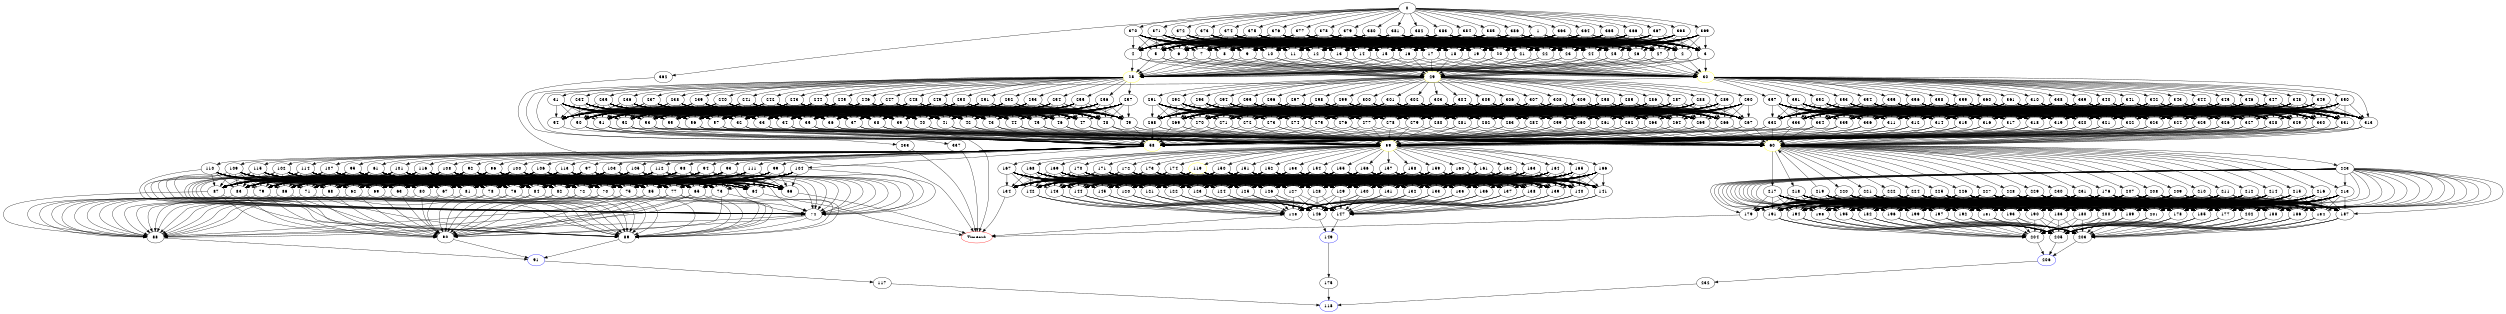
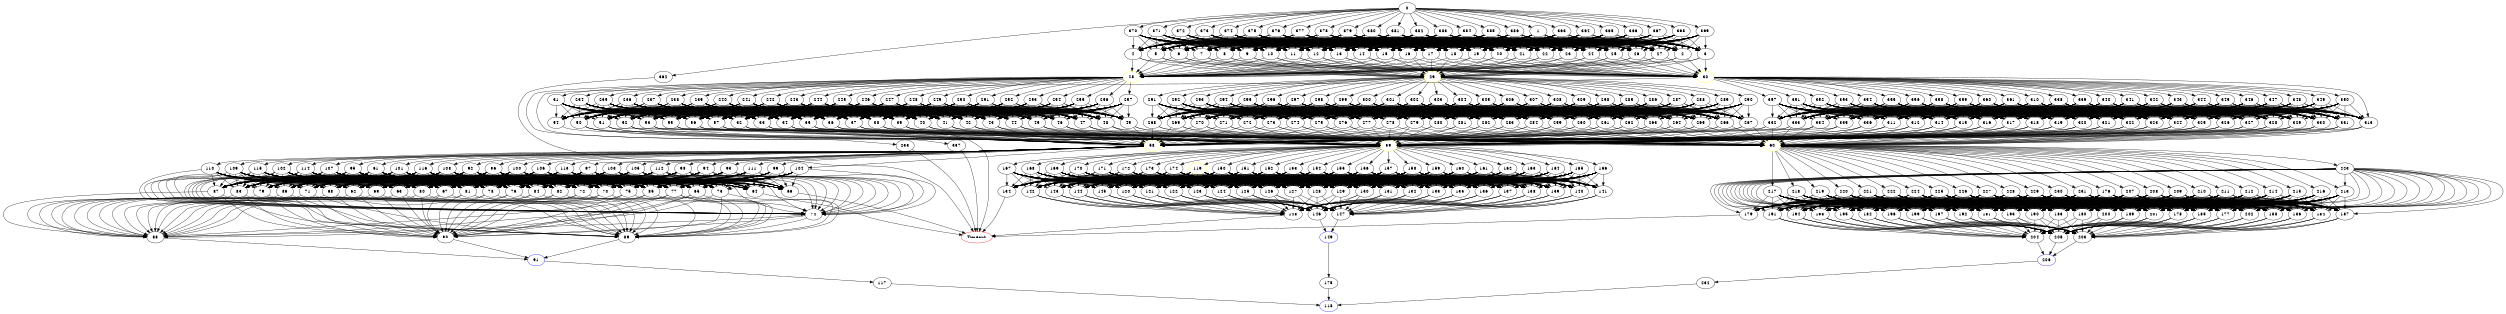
edge "219" -> "60": reversed
